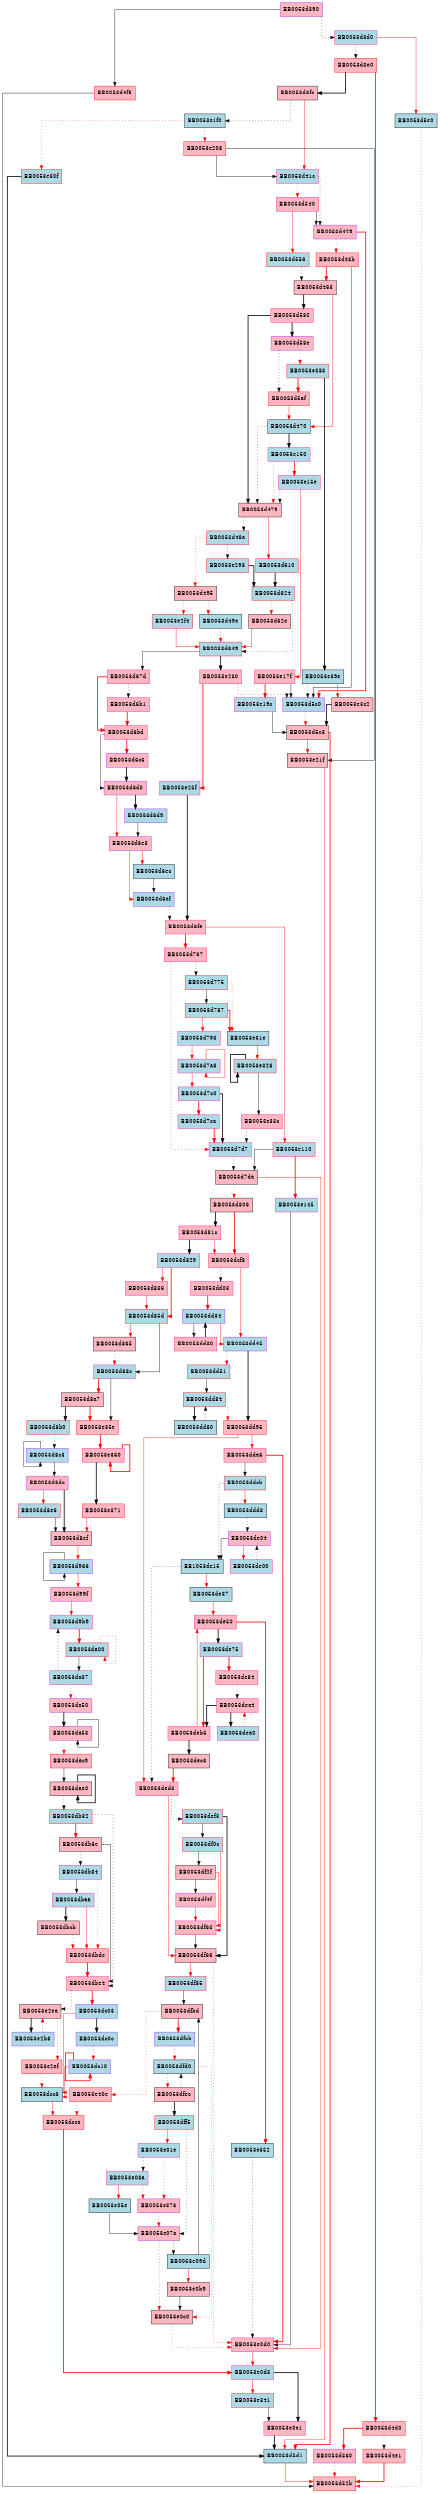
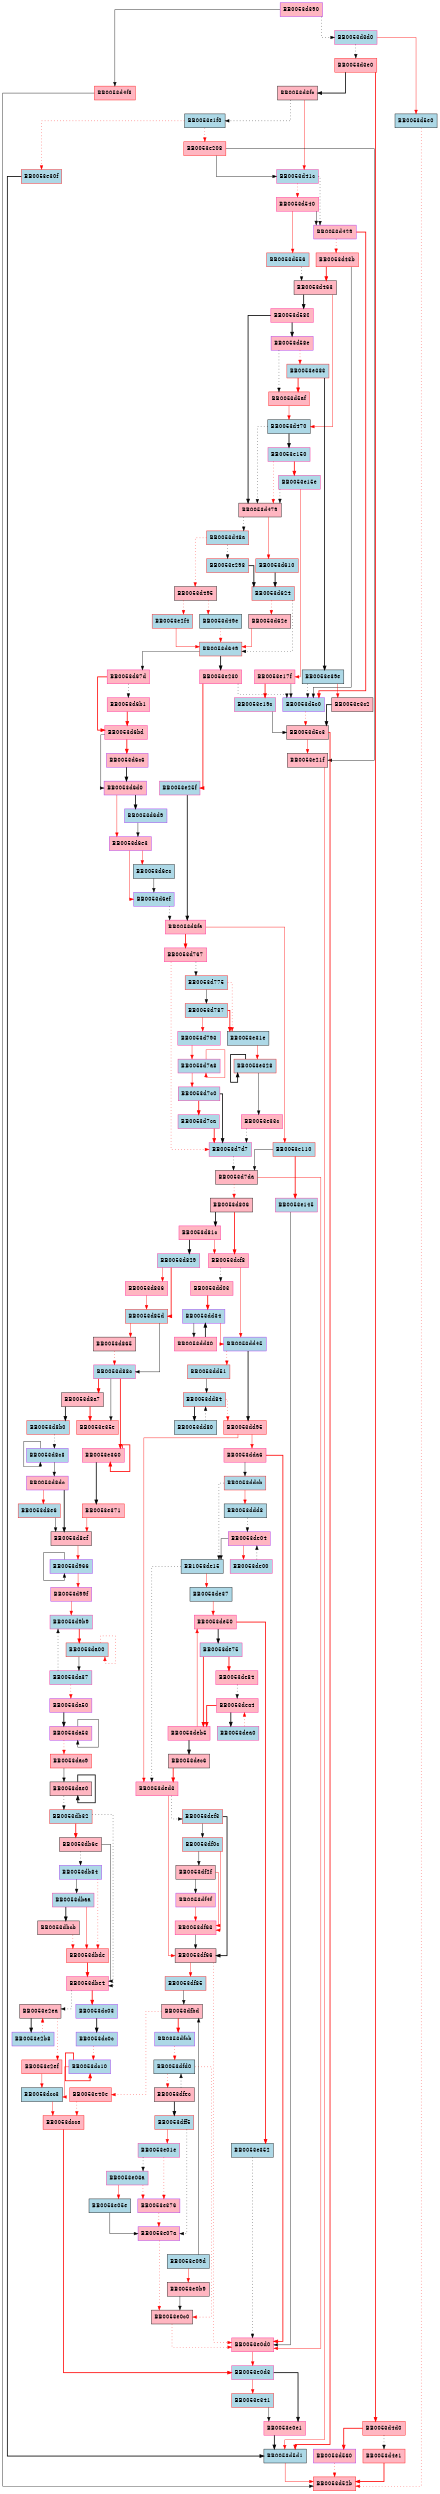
edge "BB0053e35e" -> "BB0053e360": now "BB0053d88c" -> "BB0053e360"
edge "BB0053dea4" -> "BB0053deb5": color black -> red
edge "BB0053dc03" -> "BB0053dcc3": removed
edge "BB0053e2ef" -> "BB0053dcc3": style dotted -> solid
edge "BB0053e07a" -> "BB0053e09d": removed
